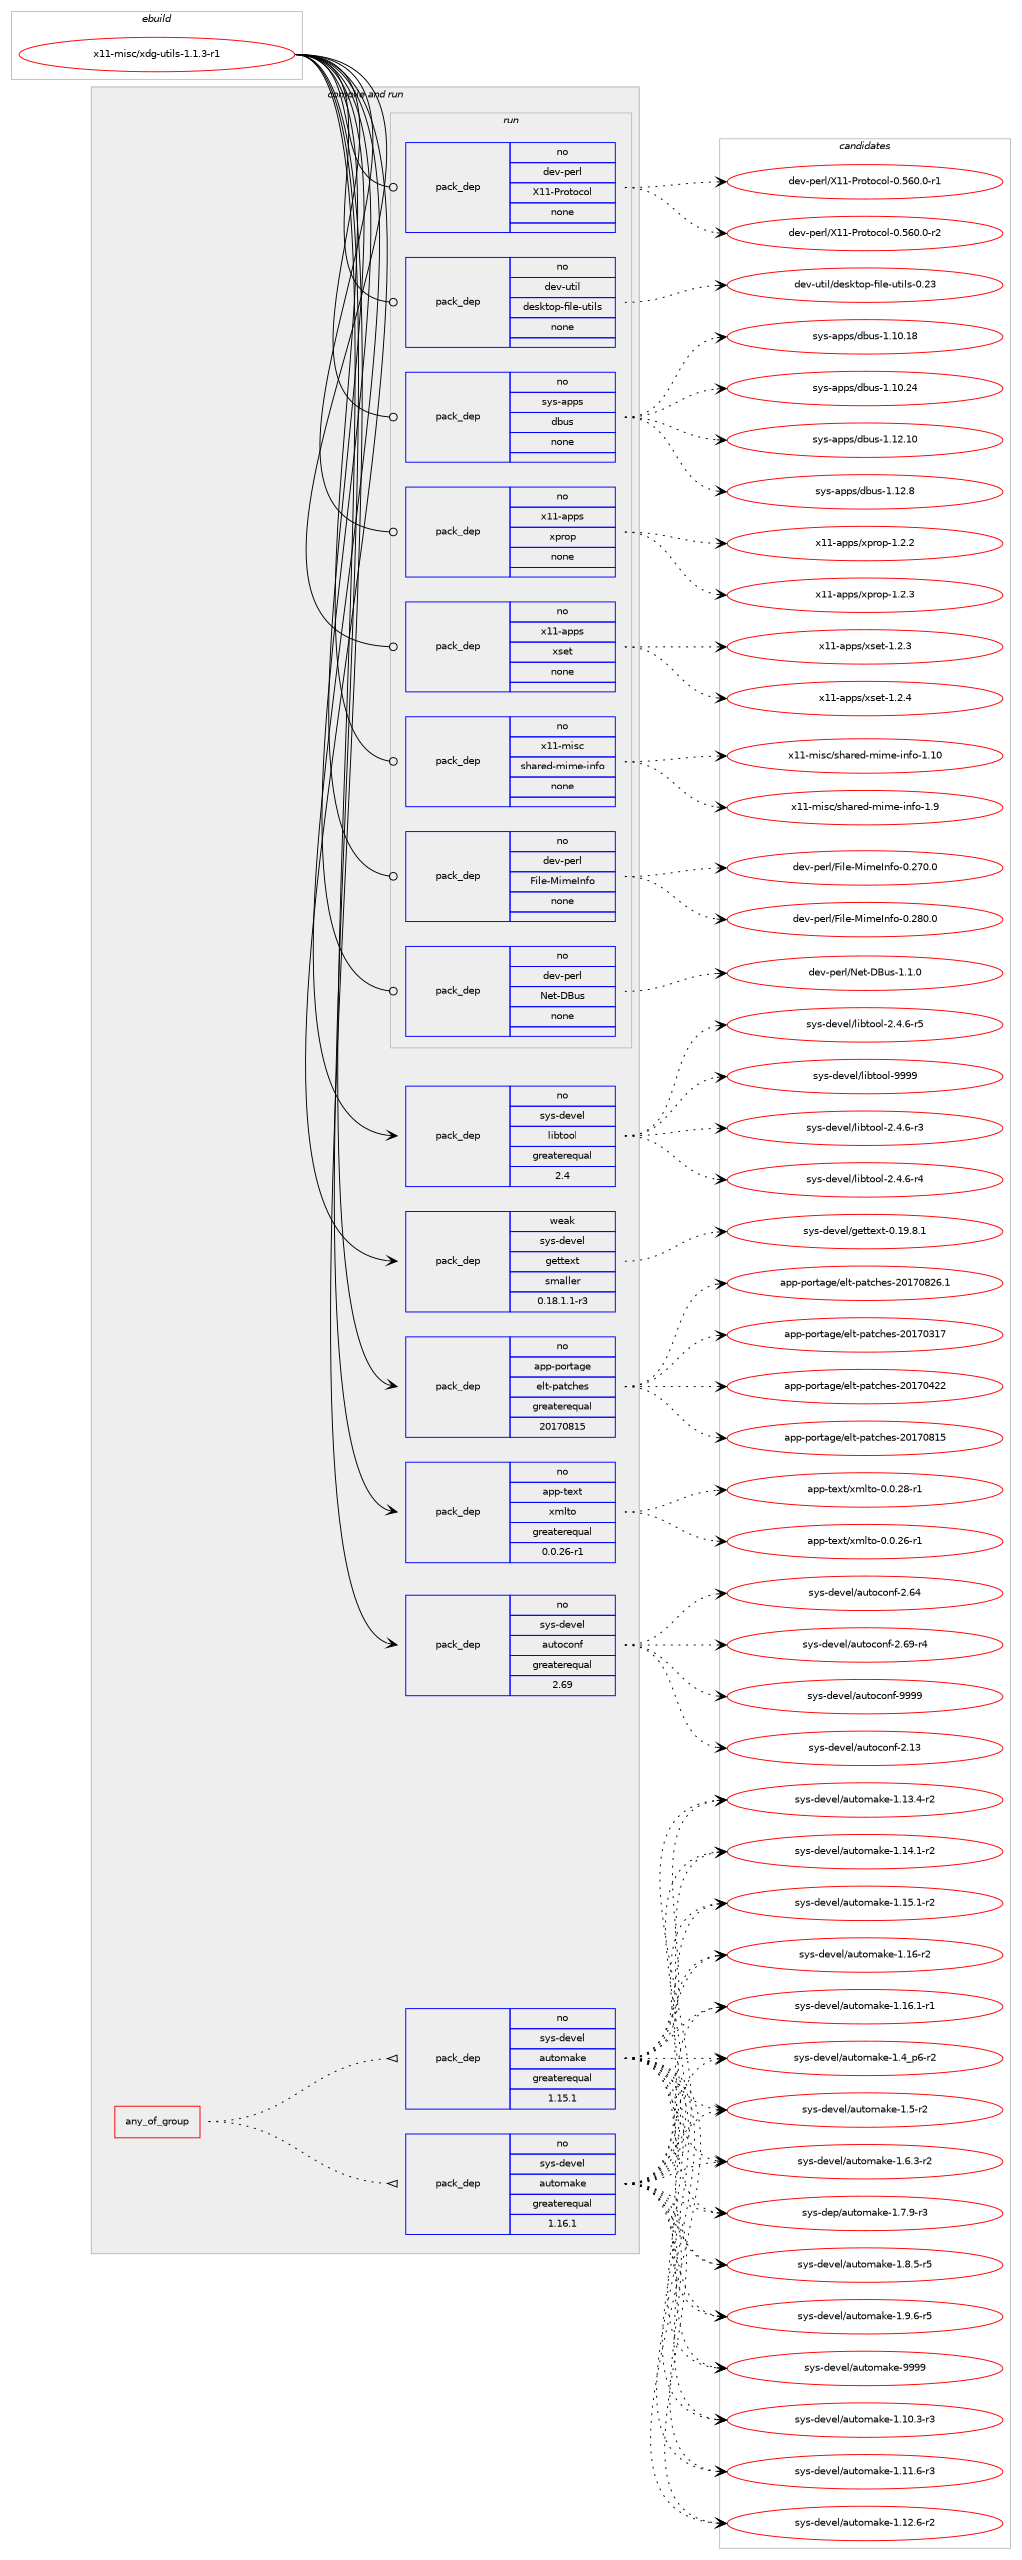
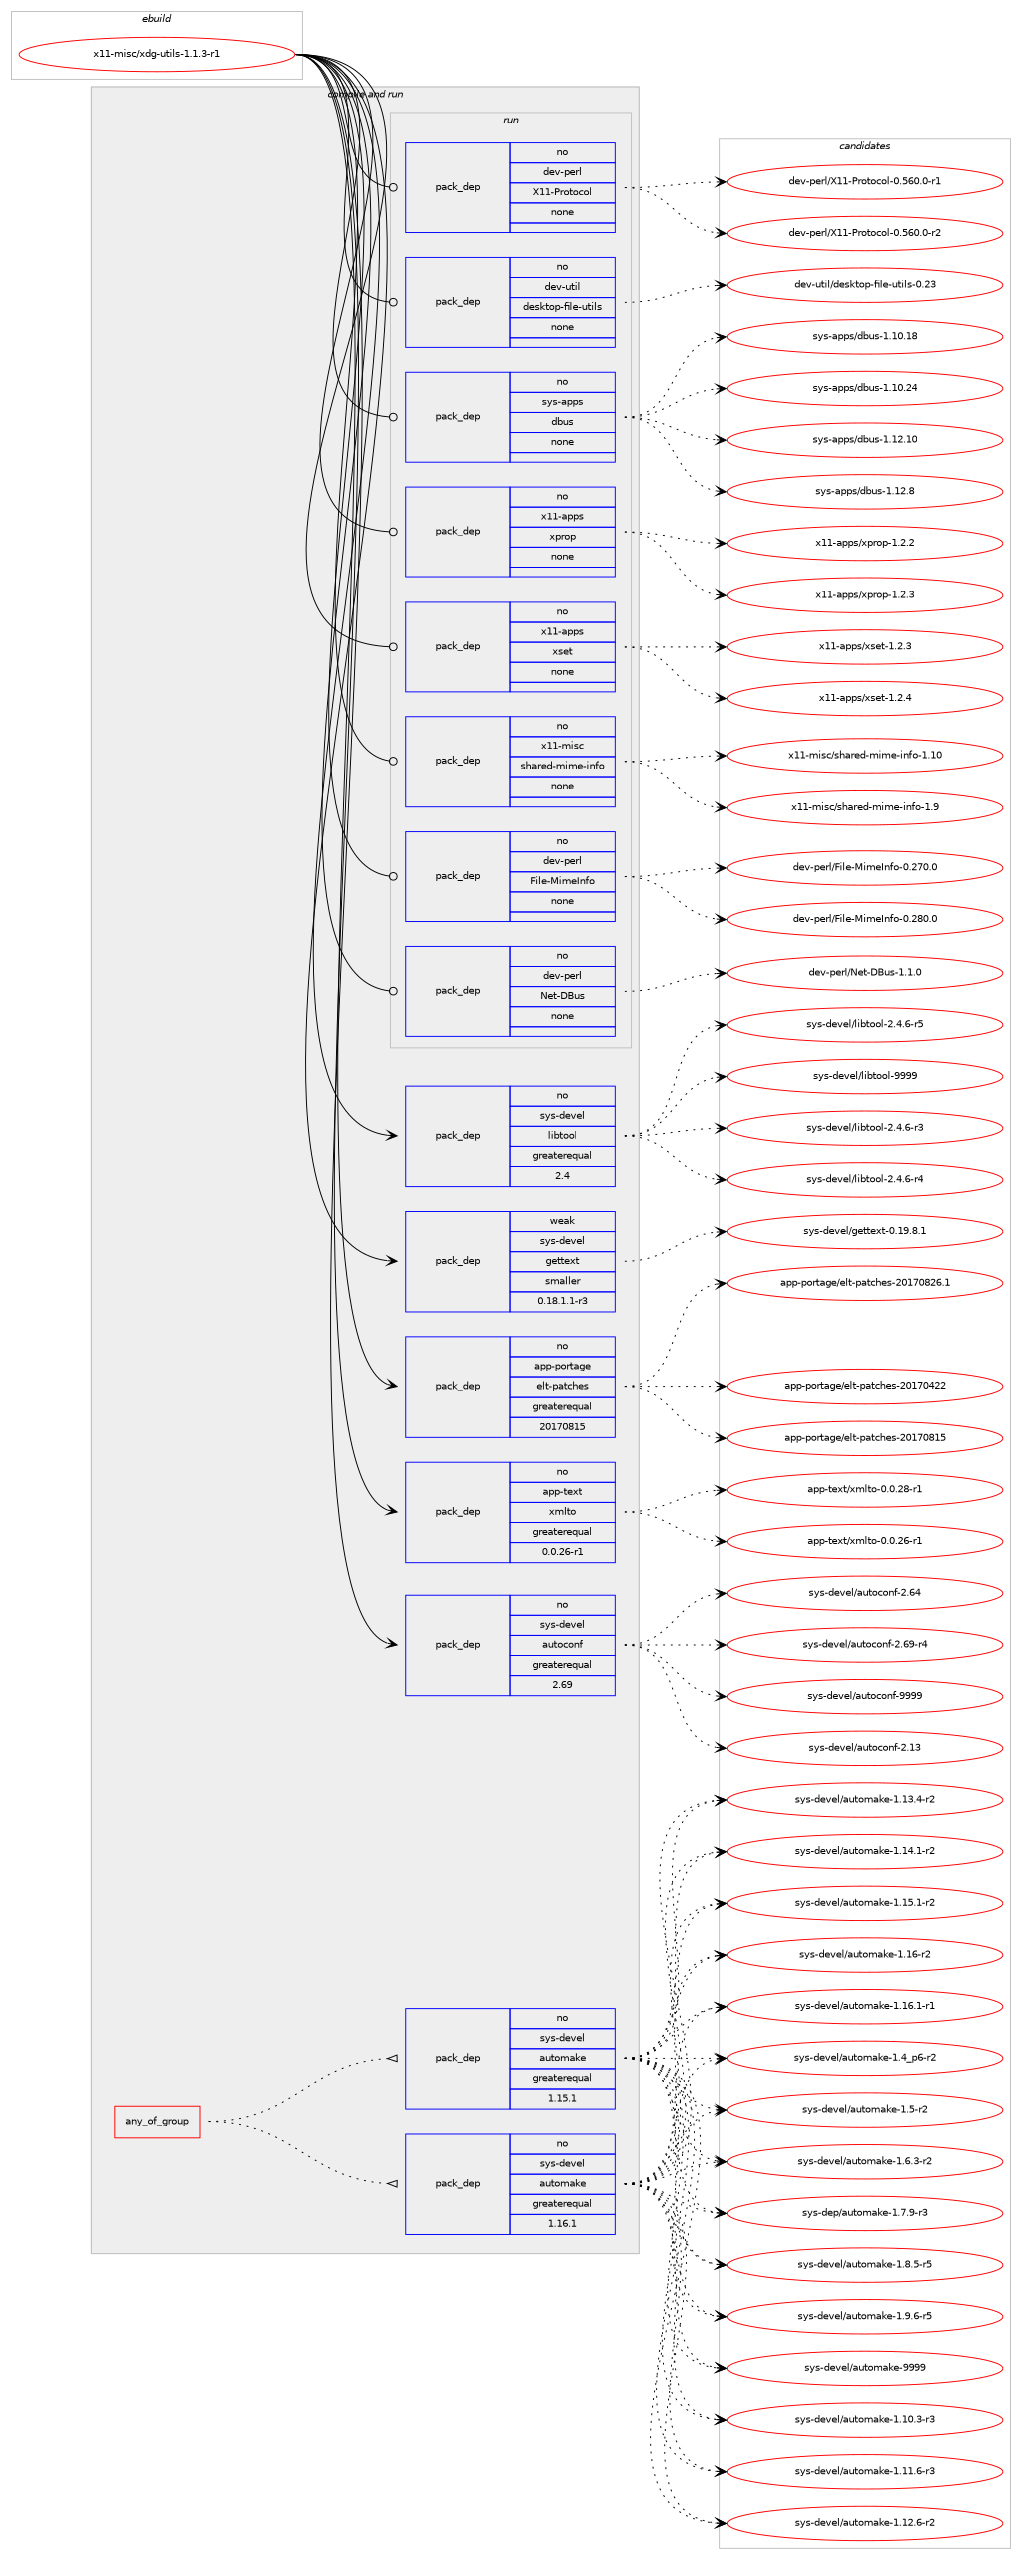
node "app-portage/elt-patches-20170317": removed
